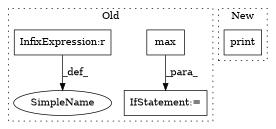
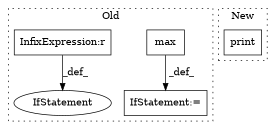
edge "max" -> "IfStatement:=": label "_para_" -> "_def_"
node "SimpleName": label "SimpleName" -> "IfStatement"
